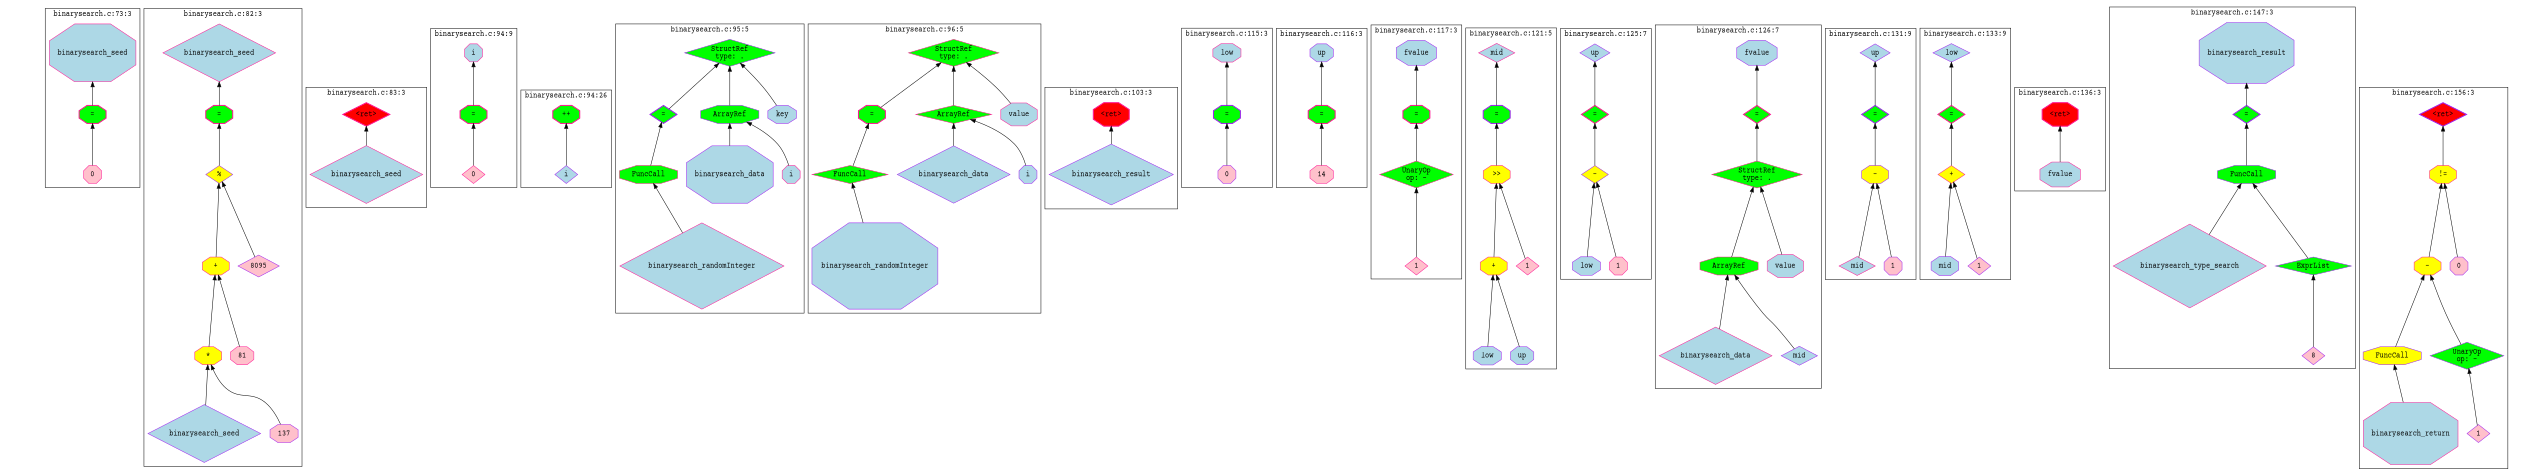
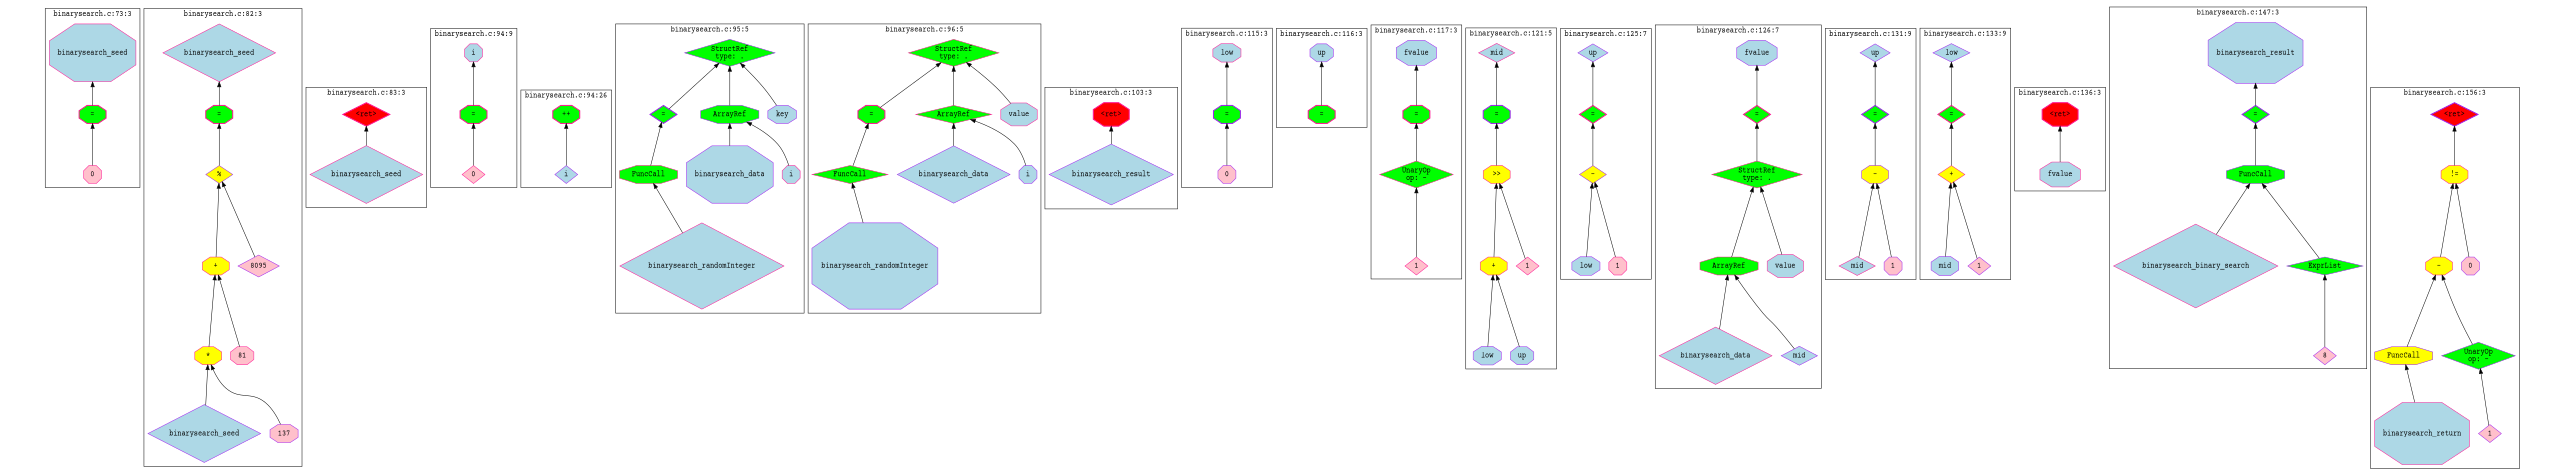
node "14": removed
node "binarysearch_type_search": label "binarysearch_type_search" -> "binarysearch_binary_search"
